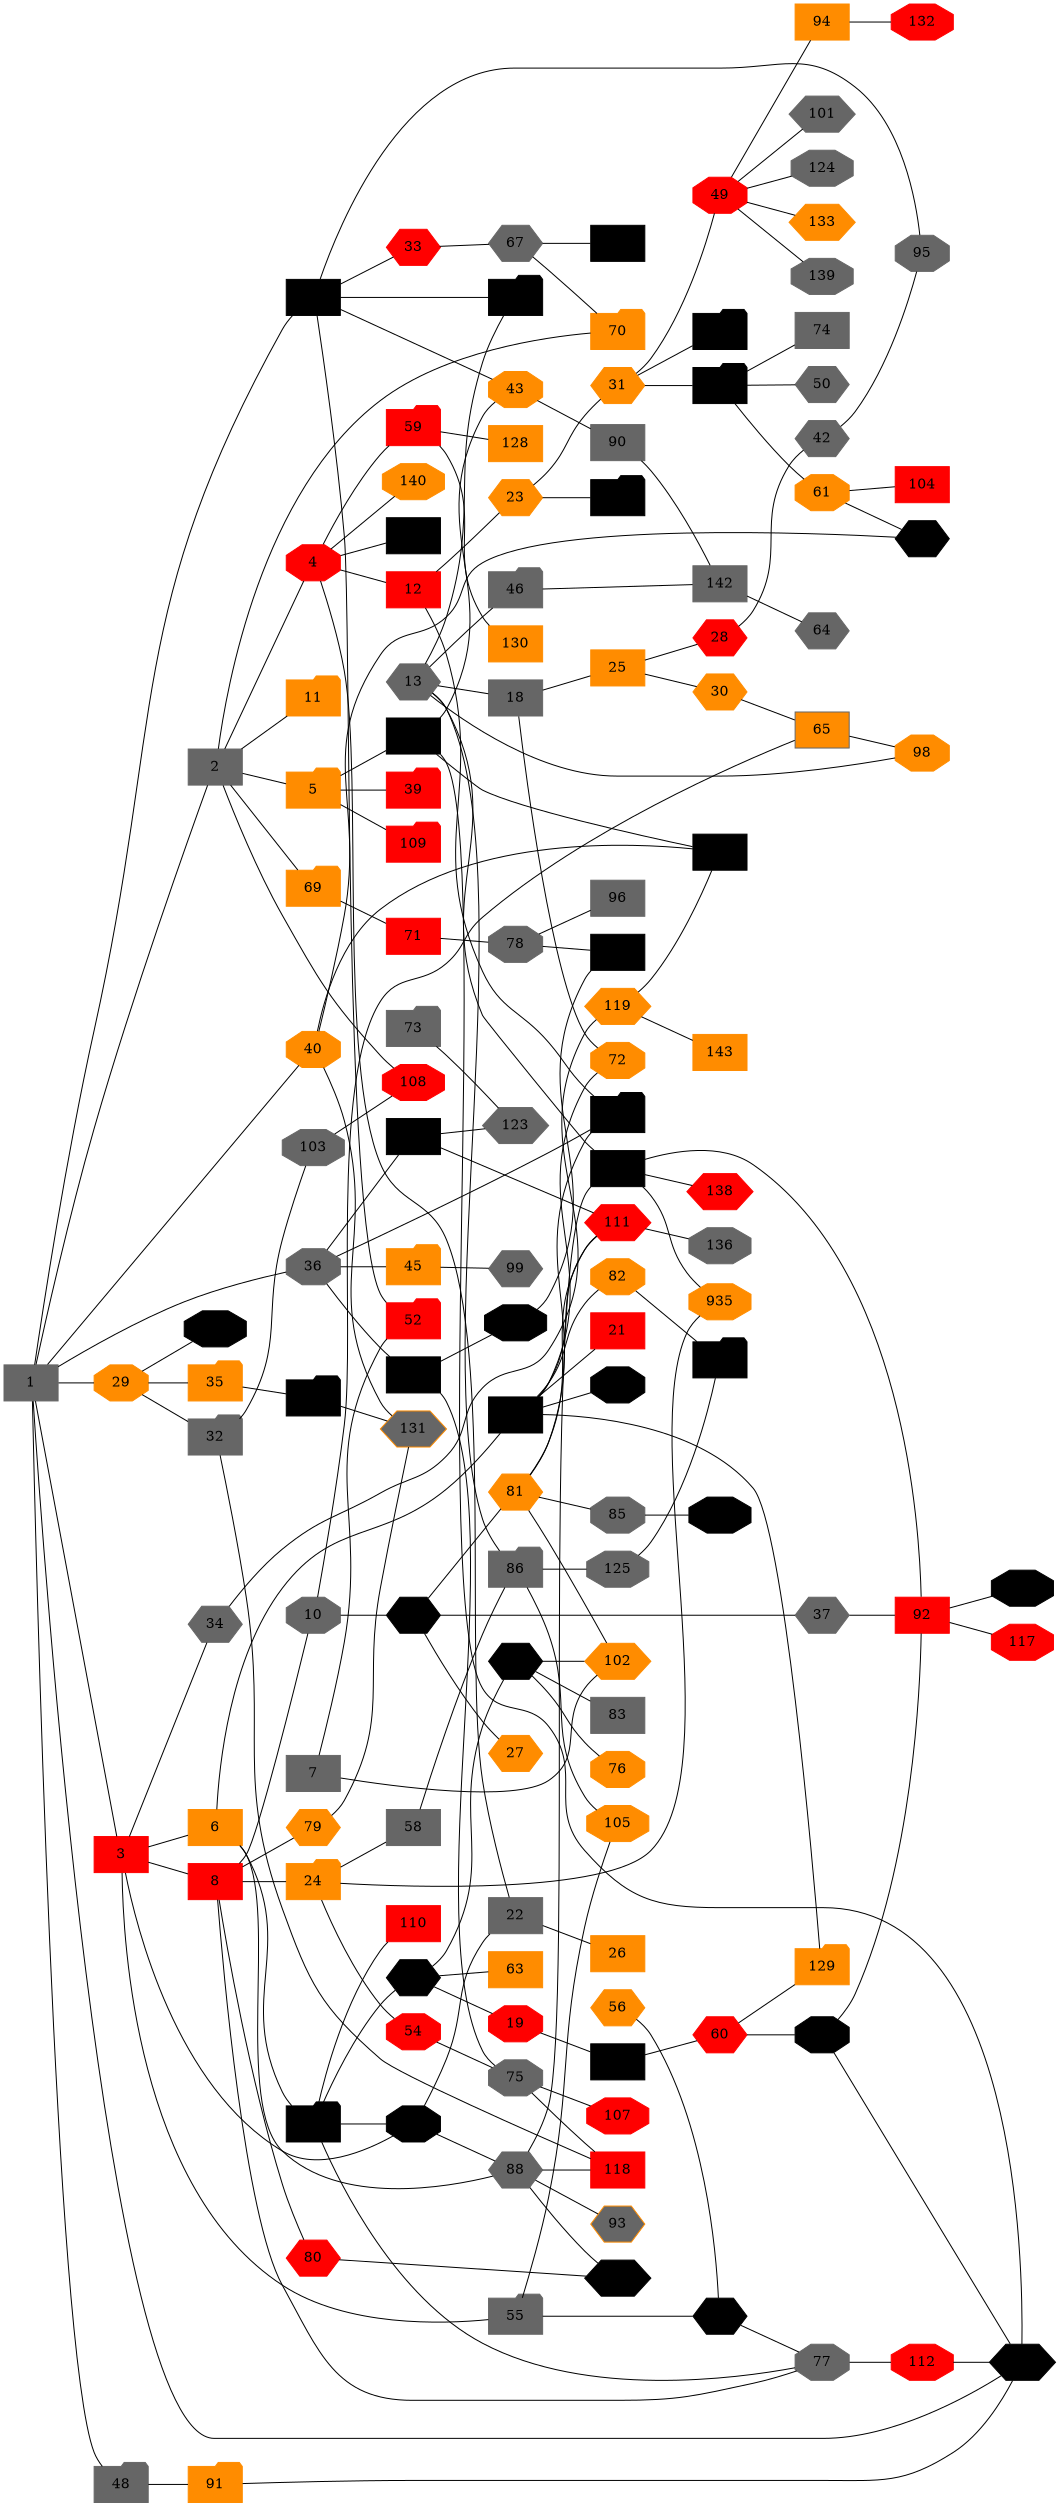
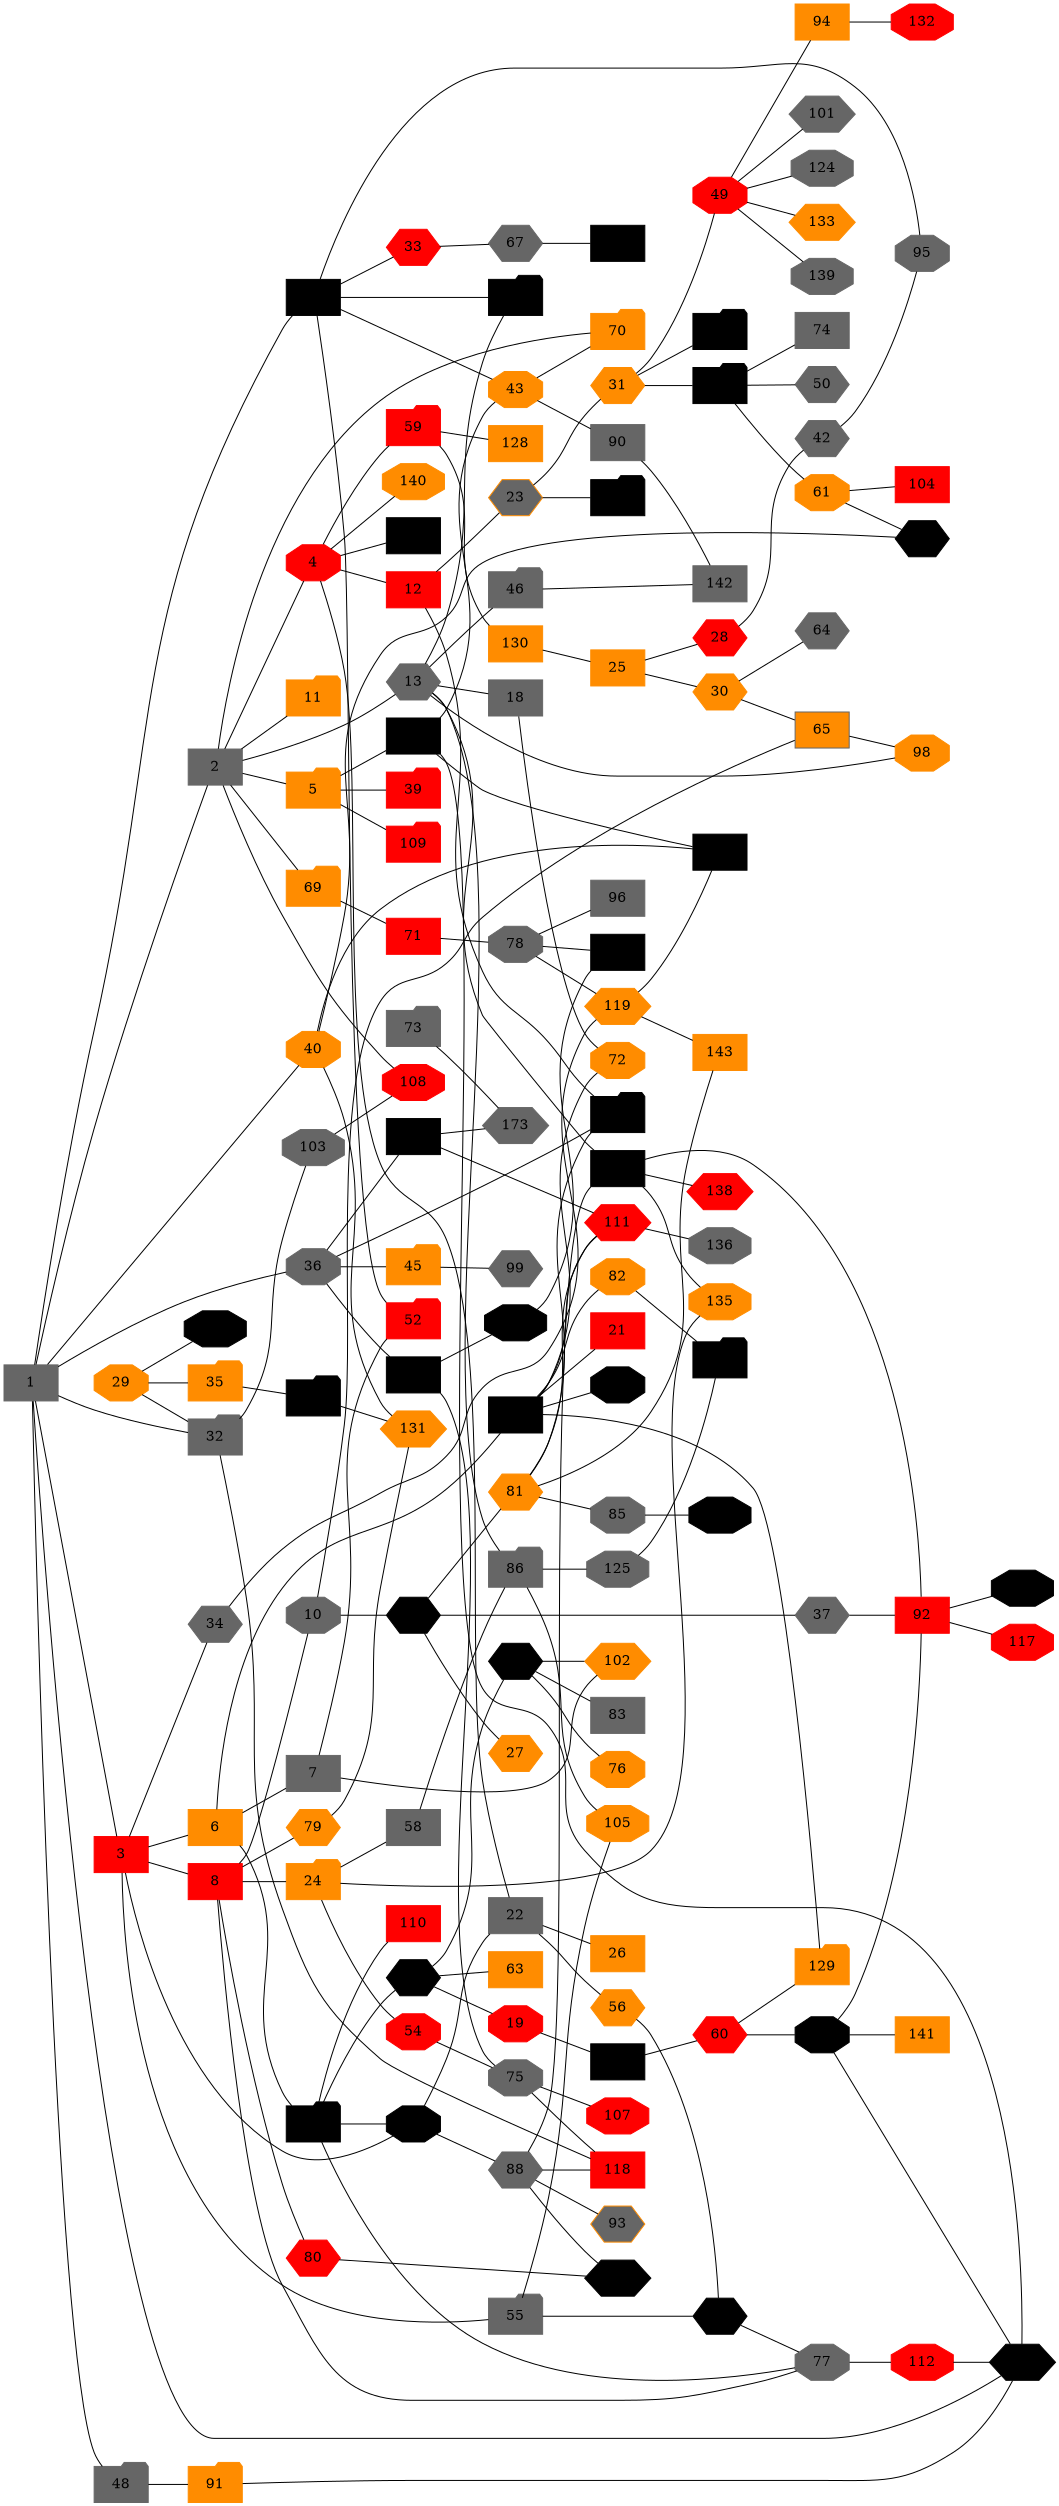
edge "67" -- "70": now "43" -- "70"
node "23": fillcolor darkorange -> gray40
edge "142" -- "64": now "30" -- "64"
edge "25" -- "18": now "25" -- "130"
edge "13" -- "2": added
edge "78" -- "119": added
node "123": label "123" -> "173"
node "935": label "935" -> "135"
edge "1" -- "29": now "1" -- "32"
node "131": fillcolor gray40 -> darkorange
edge "81" -- "102": now "81" -- "143"
edge "22" -- "56": added
node "141": added
edge "6" -- "88": now "6" -- "7"
